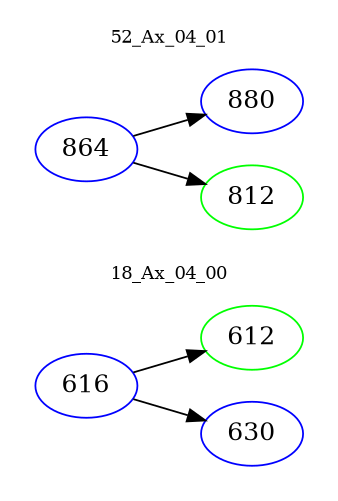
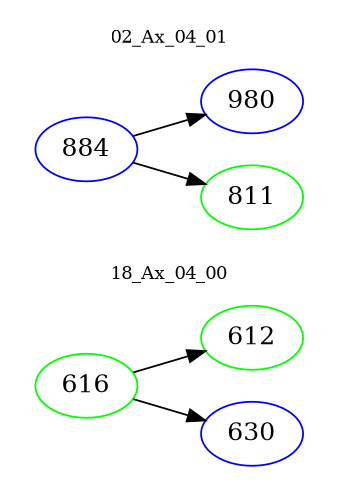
cluster "52_Ax_04_01": label "52_Ax_04_01" -> "02_Ax_04_01"
node "880": label "880" -> "980"
node "864": label "864" -> "884"
node "812": label "812" -> "811"
node "616": color blue -> green
